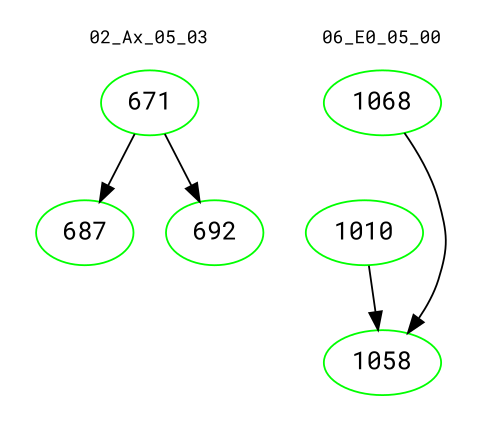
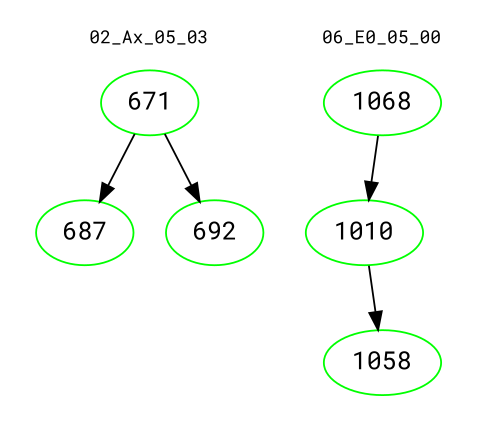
edge "1068" -> "1058": now "1068" -> "1010"
